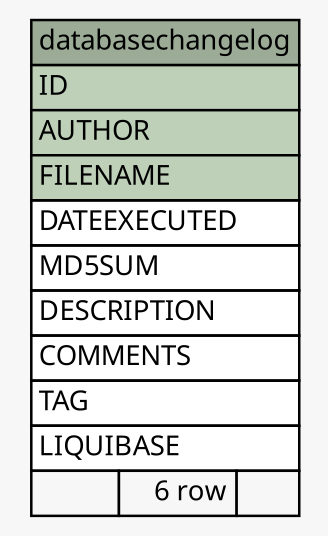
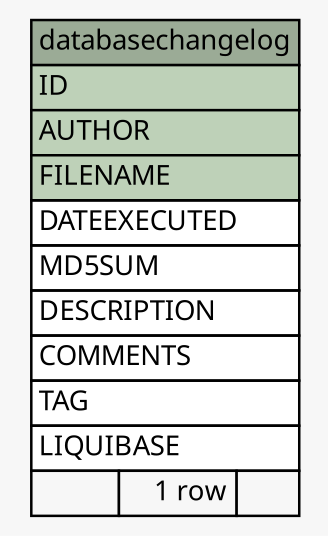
node "databasechangelog": text "6 row" -> "1 row"
